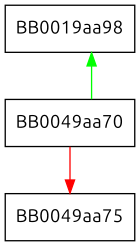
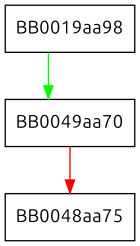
edge "BB0049aa70" -> "BB0019aa98": reversed
node "BB0049aa75": label "BB0049aa75" -> "BB0048aa75"
